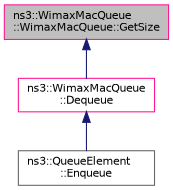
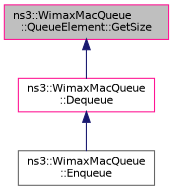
node "ns3::WimaxMacQueue ::WimaxMacQueue::GetSize": label "ns3::WimaxMacQueue ::WimaxMacQueue::GetSize" -> "ns3::WimaxMacQueue ::QueueElement::GetSize"
node "ns3::QueueElement ::Enqueue": label "ns3::QueueElement ::Enqueue" -> "ns3::WimaxMacQueue ::Enqueue"
